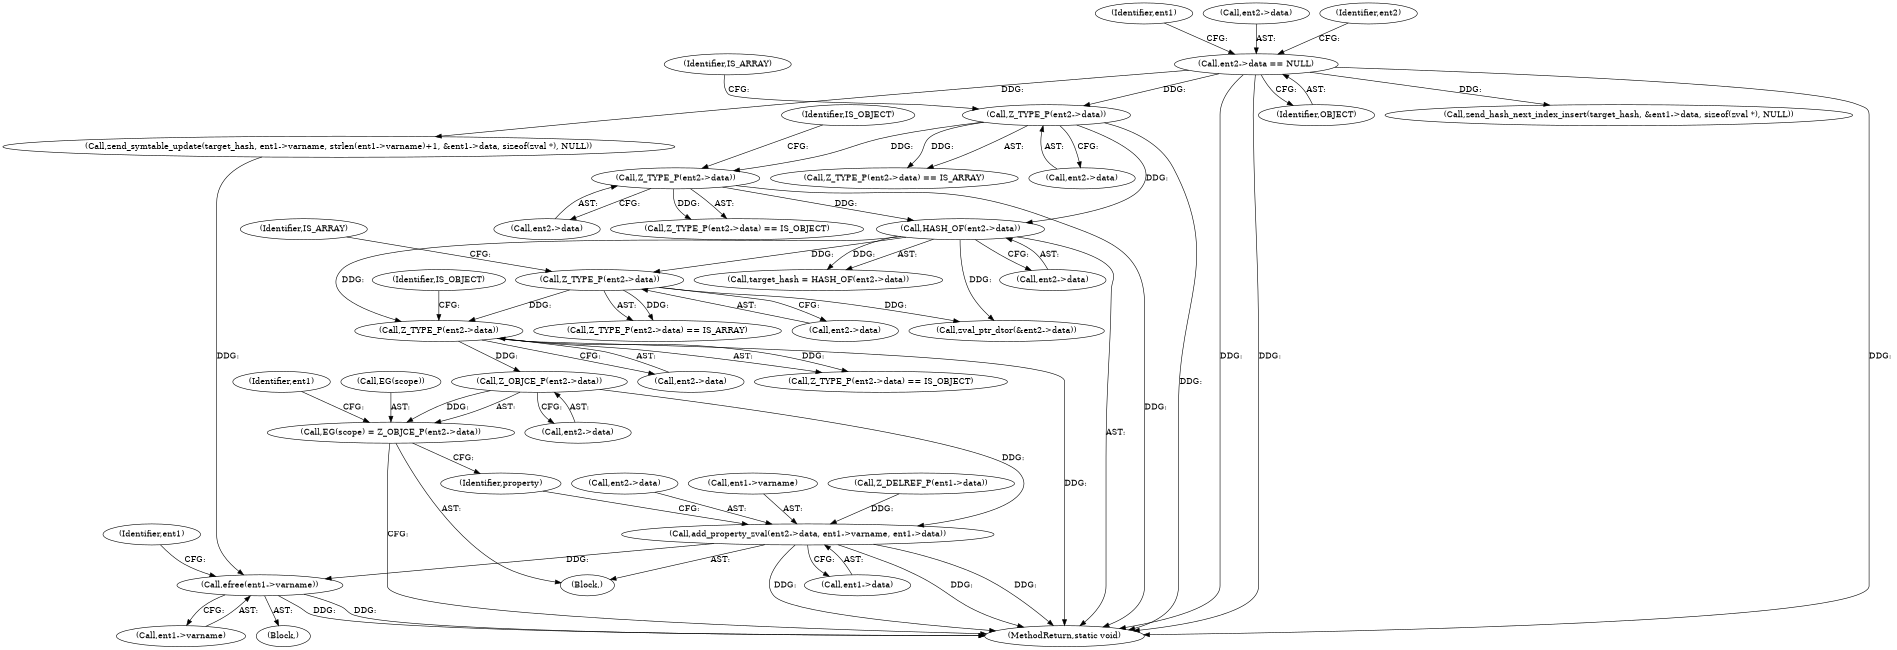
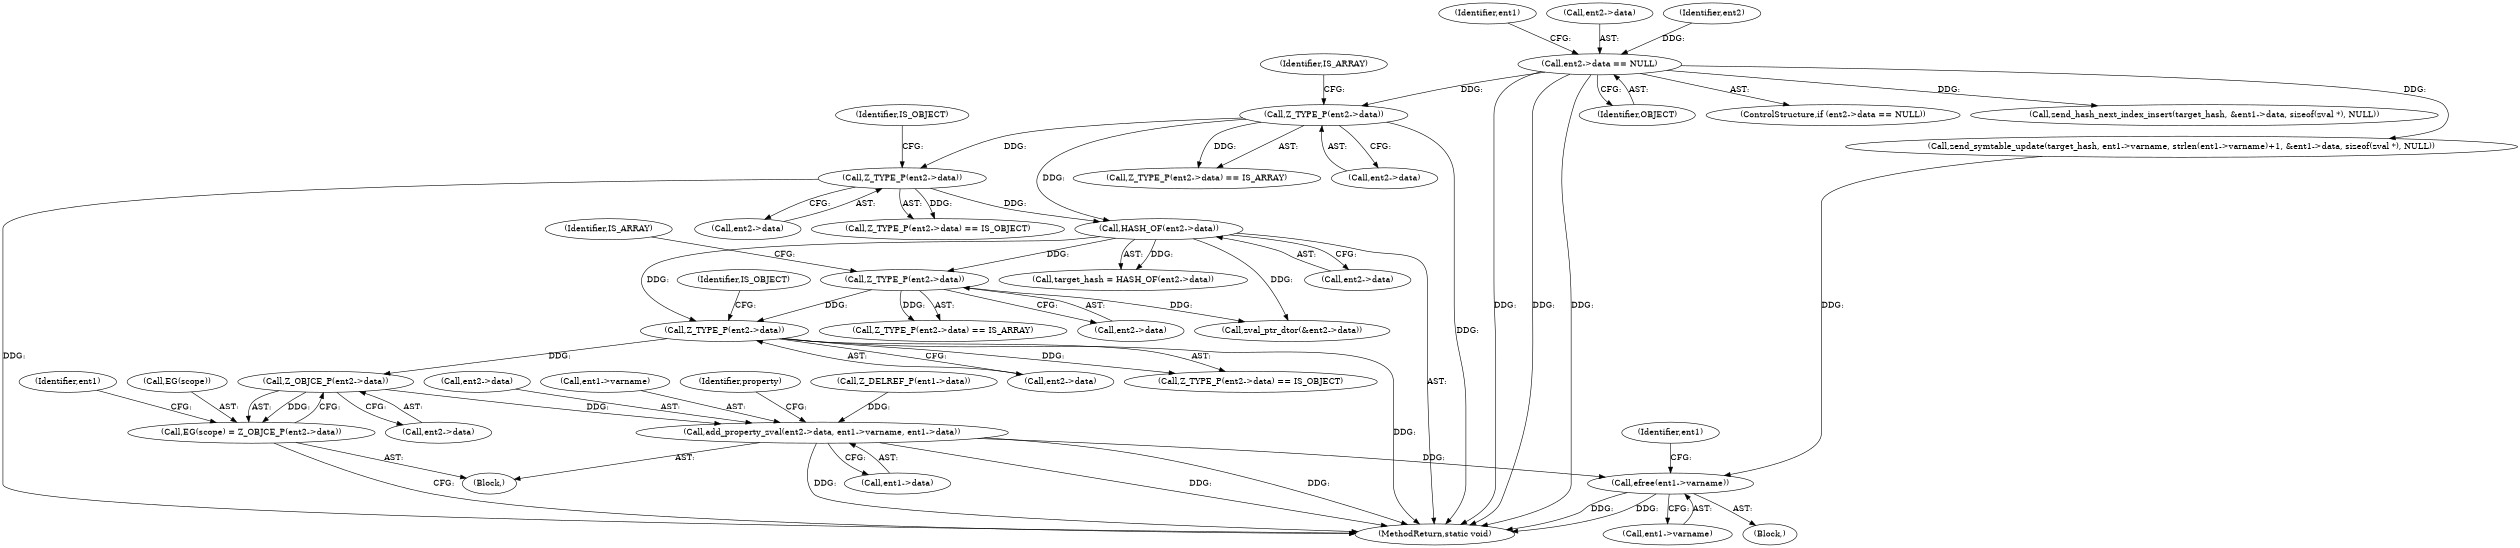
edge "(Identifier,ent2)" -> "(Call,ent2->data == NULL)": label "CFG: " -> "DDG: "
node "(ControlStructure,if (ent2->data == NULL))": added
edge "(Call,EG(scope) = Z_OBJCE_P(ent2->data))" -> "(Identifier,property)": now "(Call,EG(scope) = Z_OBJCE_P(ent2->data))" -> "(Call,Z_OBJCE_P(ent2->data))"
